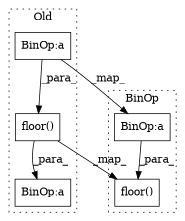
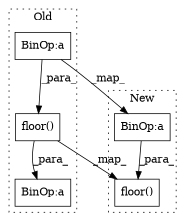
cluster "BinOp": label "BinOp" -> "New"
